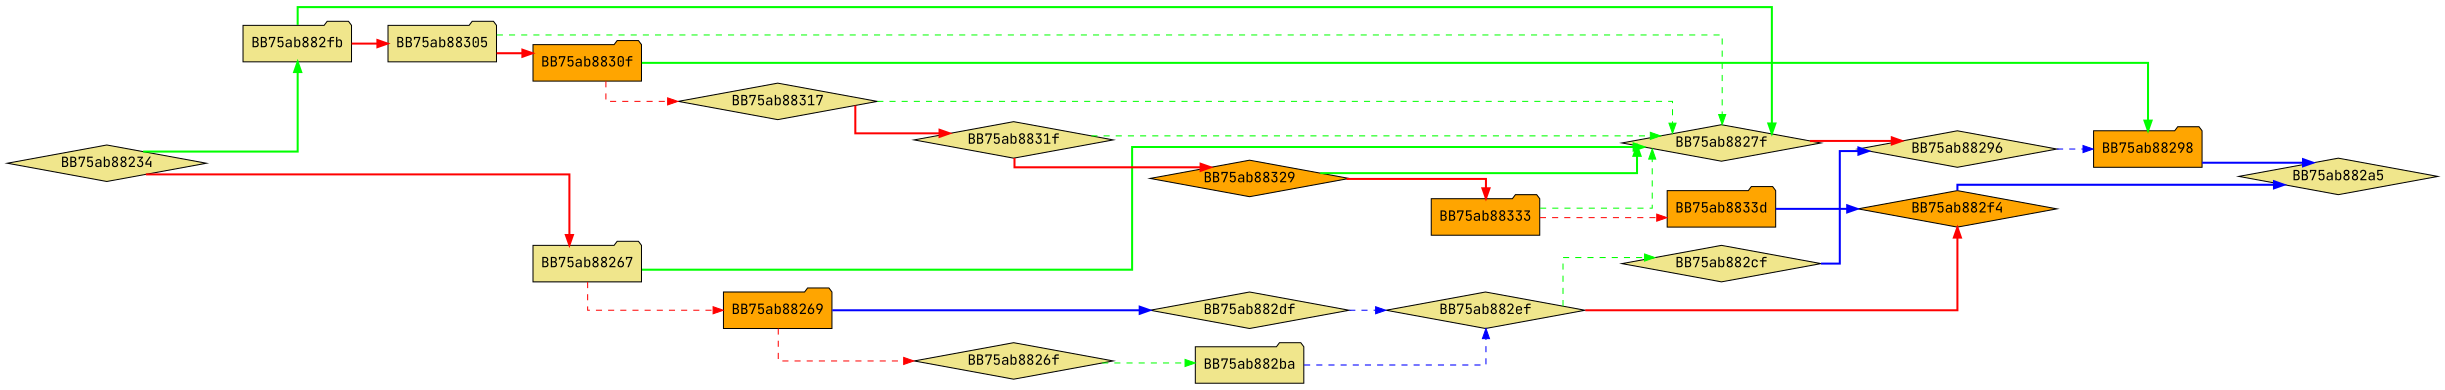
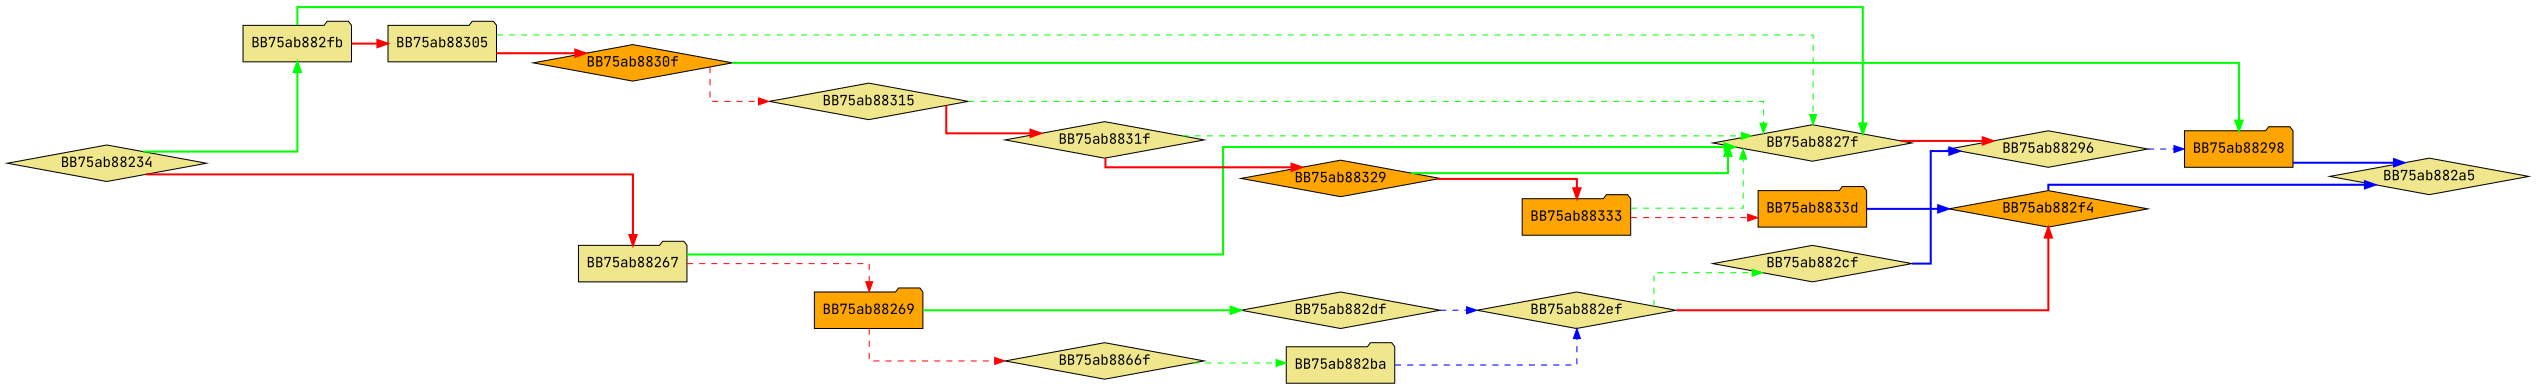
node "BB75ab8830f": shape folder -> diamond
node "BB75ab88317": label "BB75ab88317" -> "BB75ab88315"
edge "BB75ab88269" -> "BB75ab882df": color blue -> green
node "BB75ab8826f": label "BB75ab8826f" -> "BB75ab8866f"
